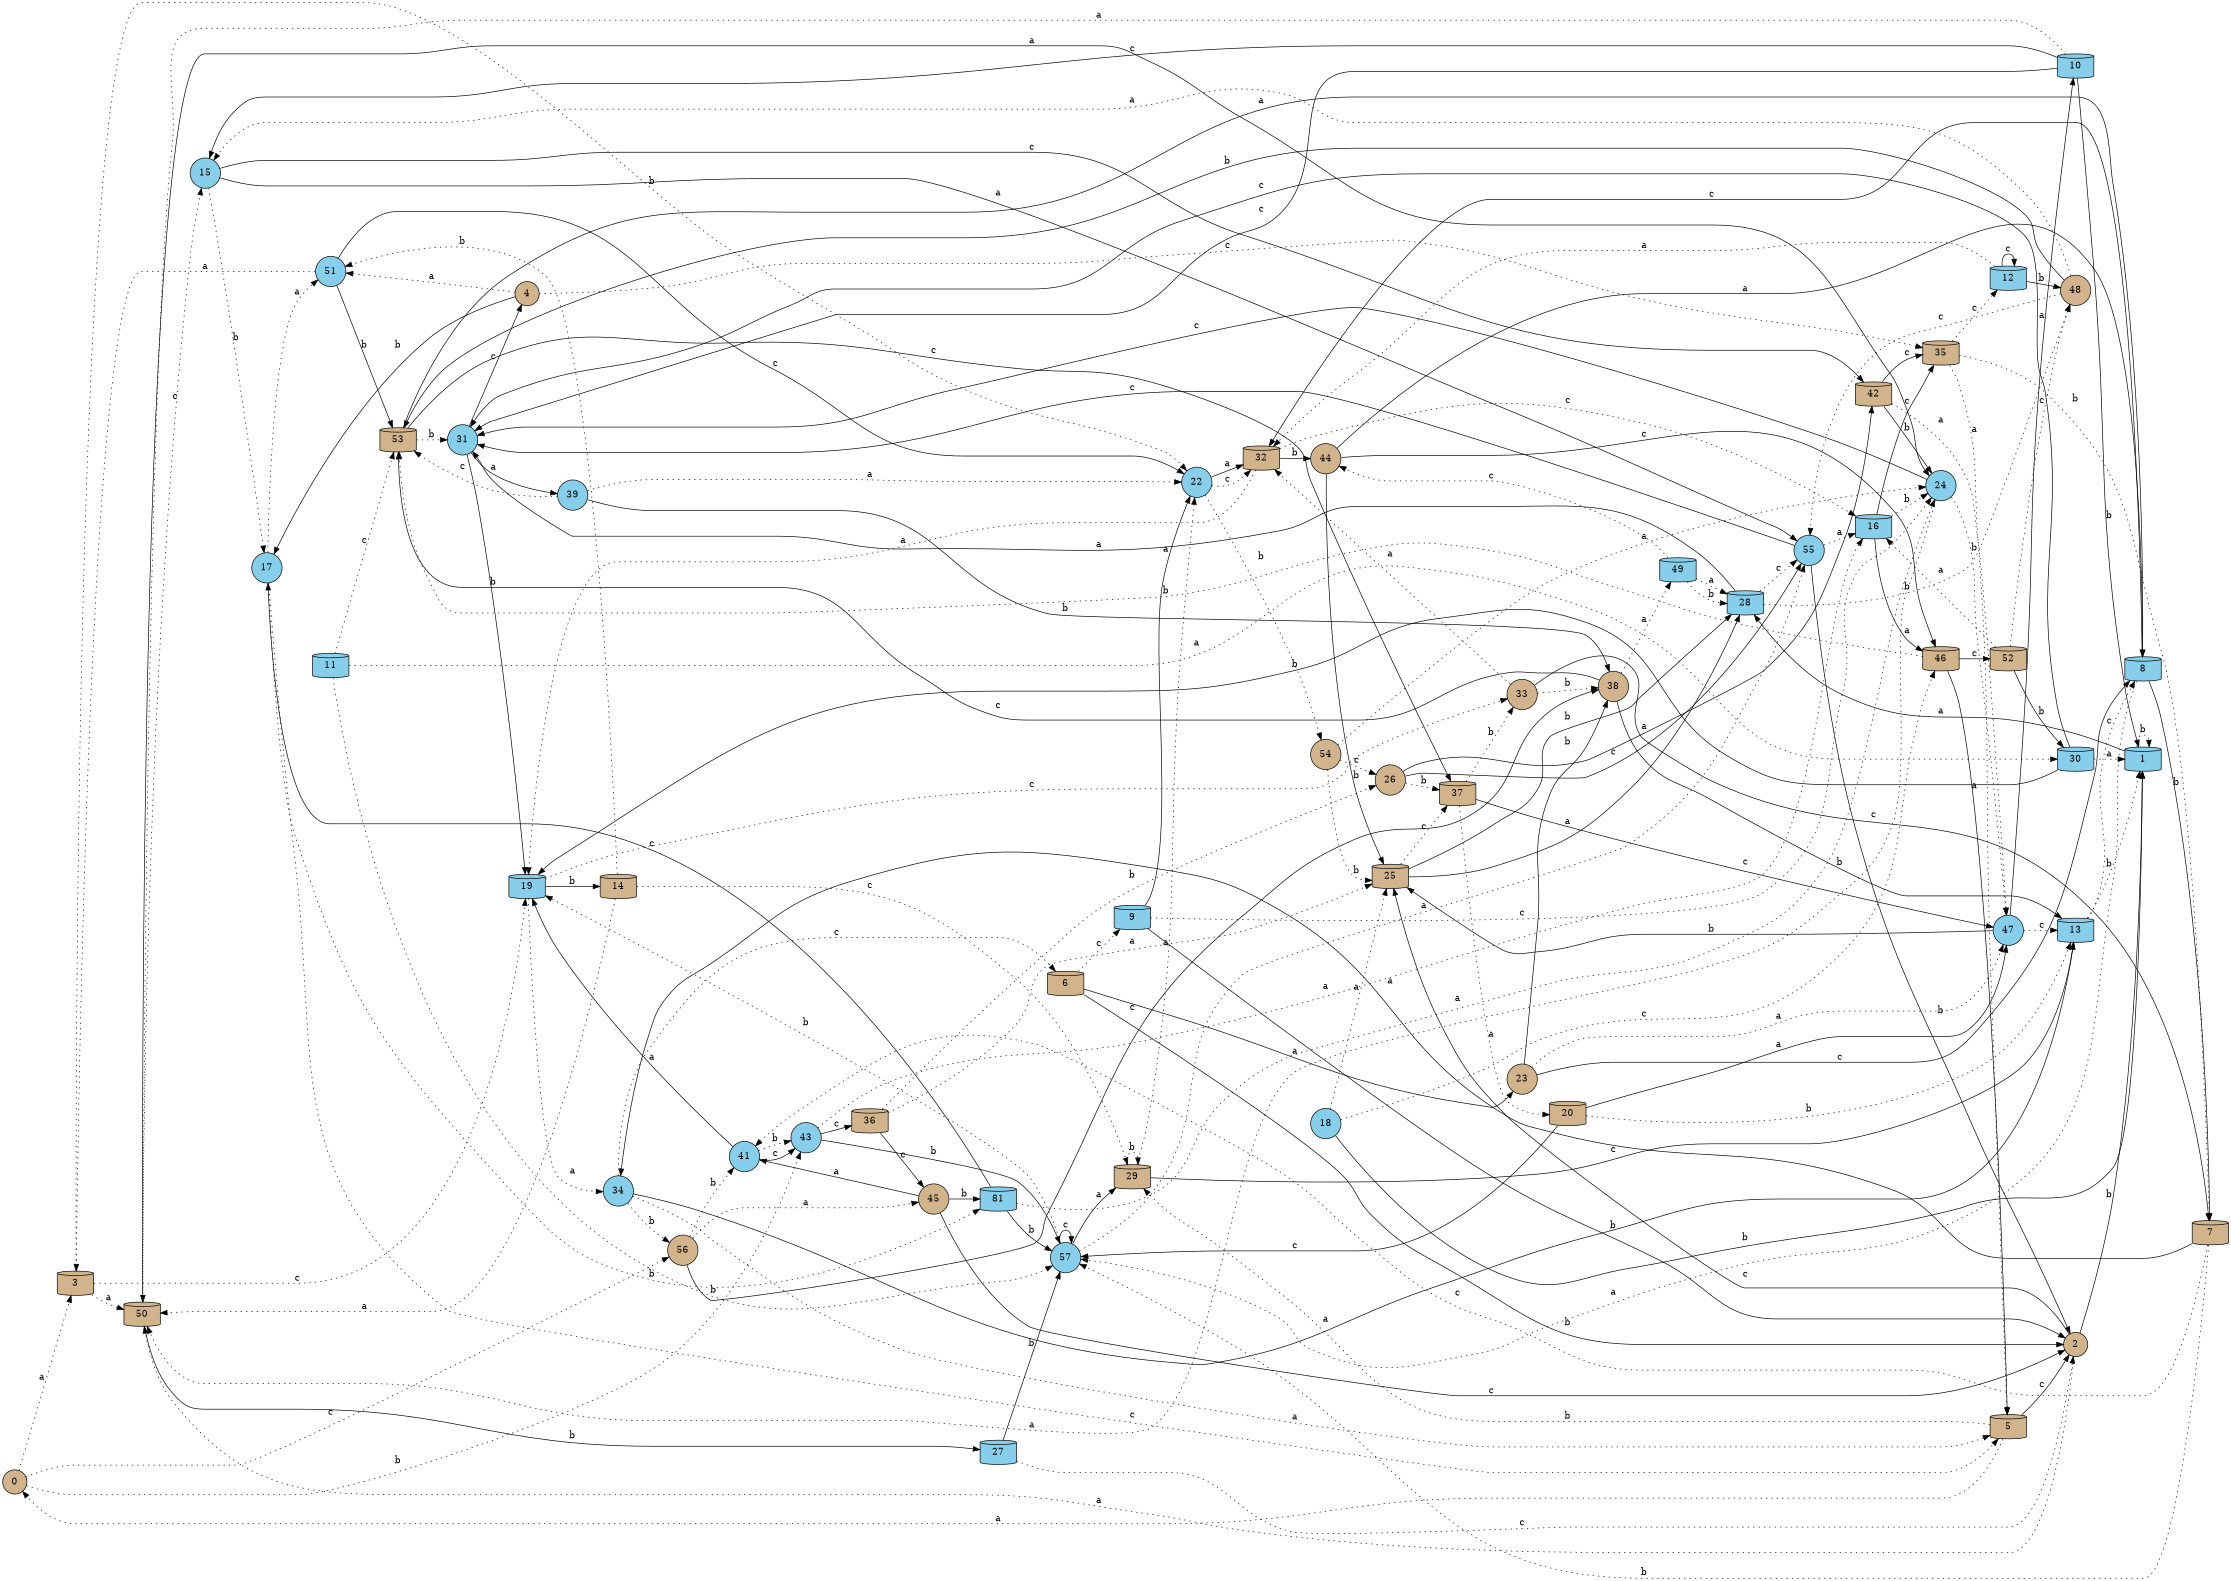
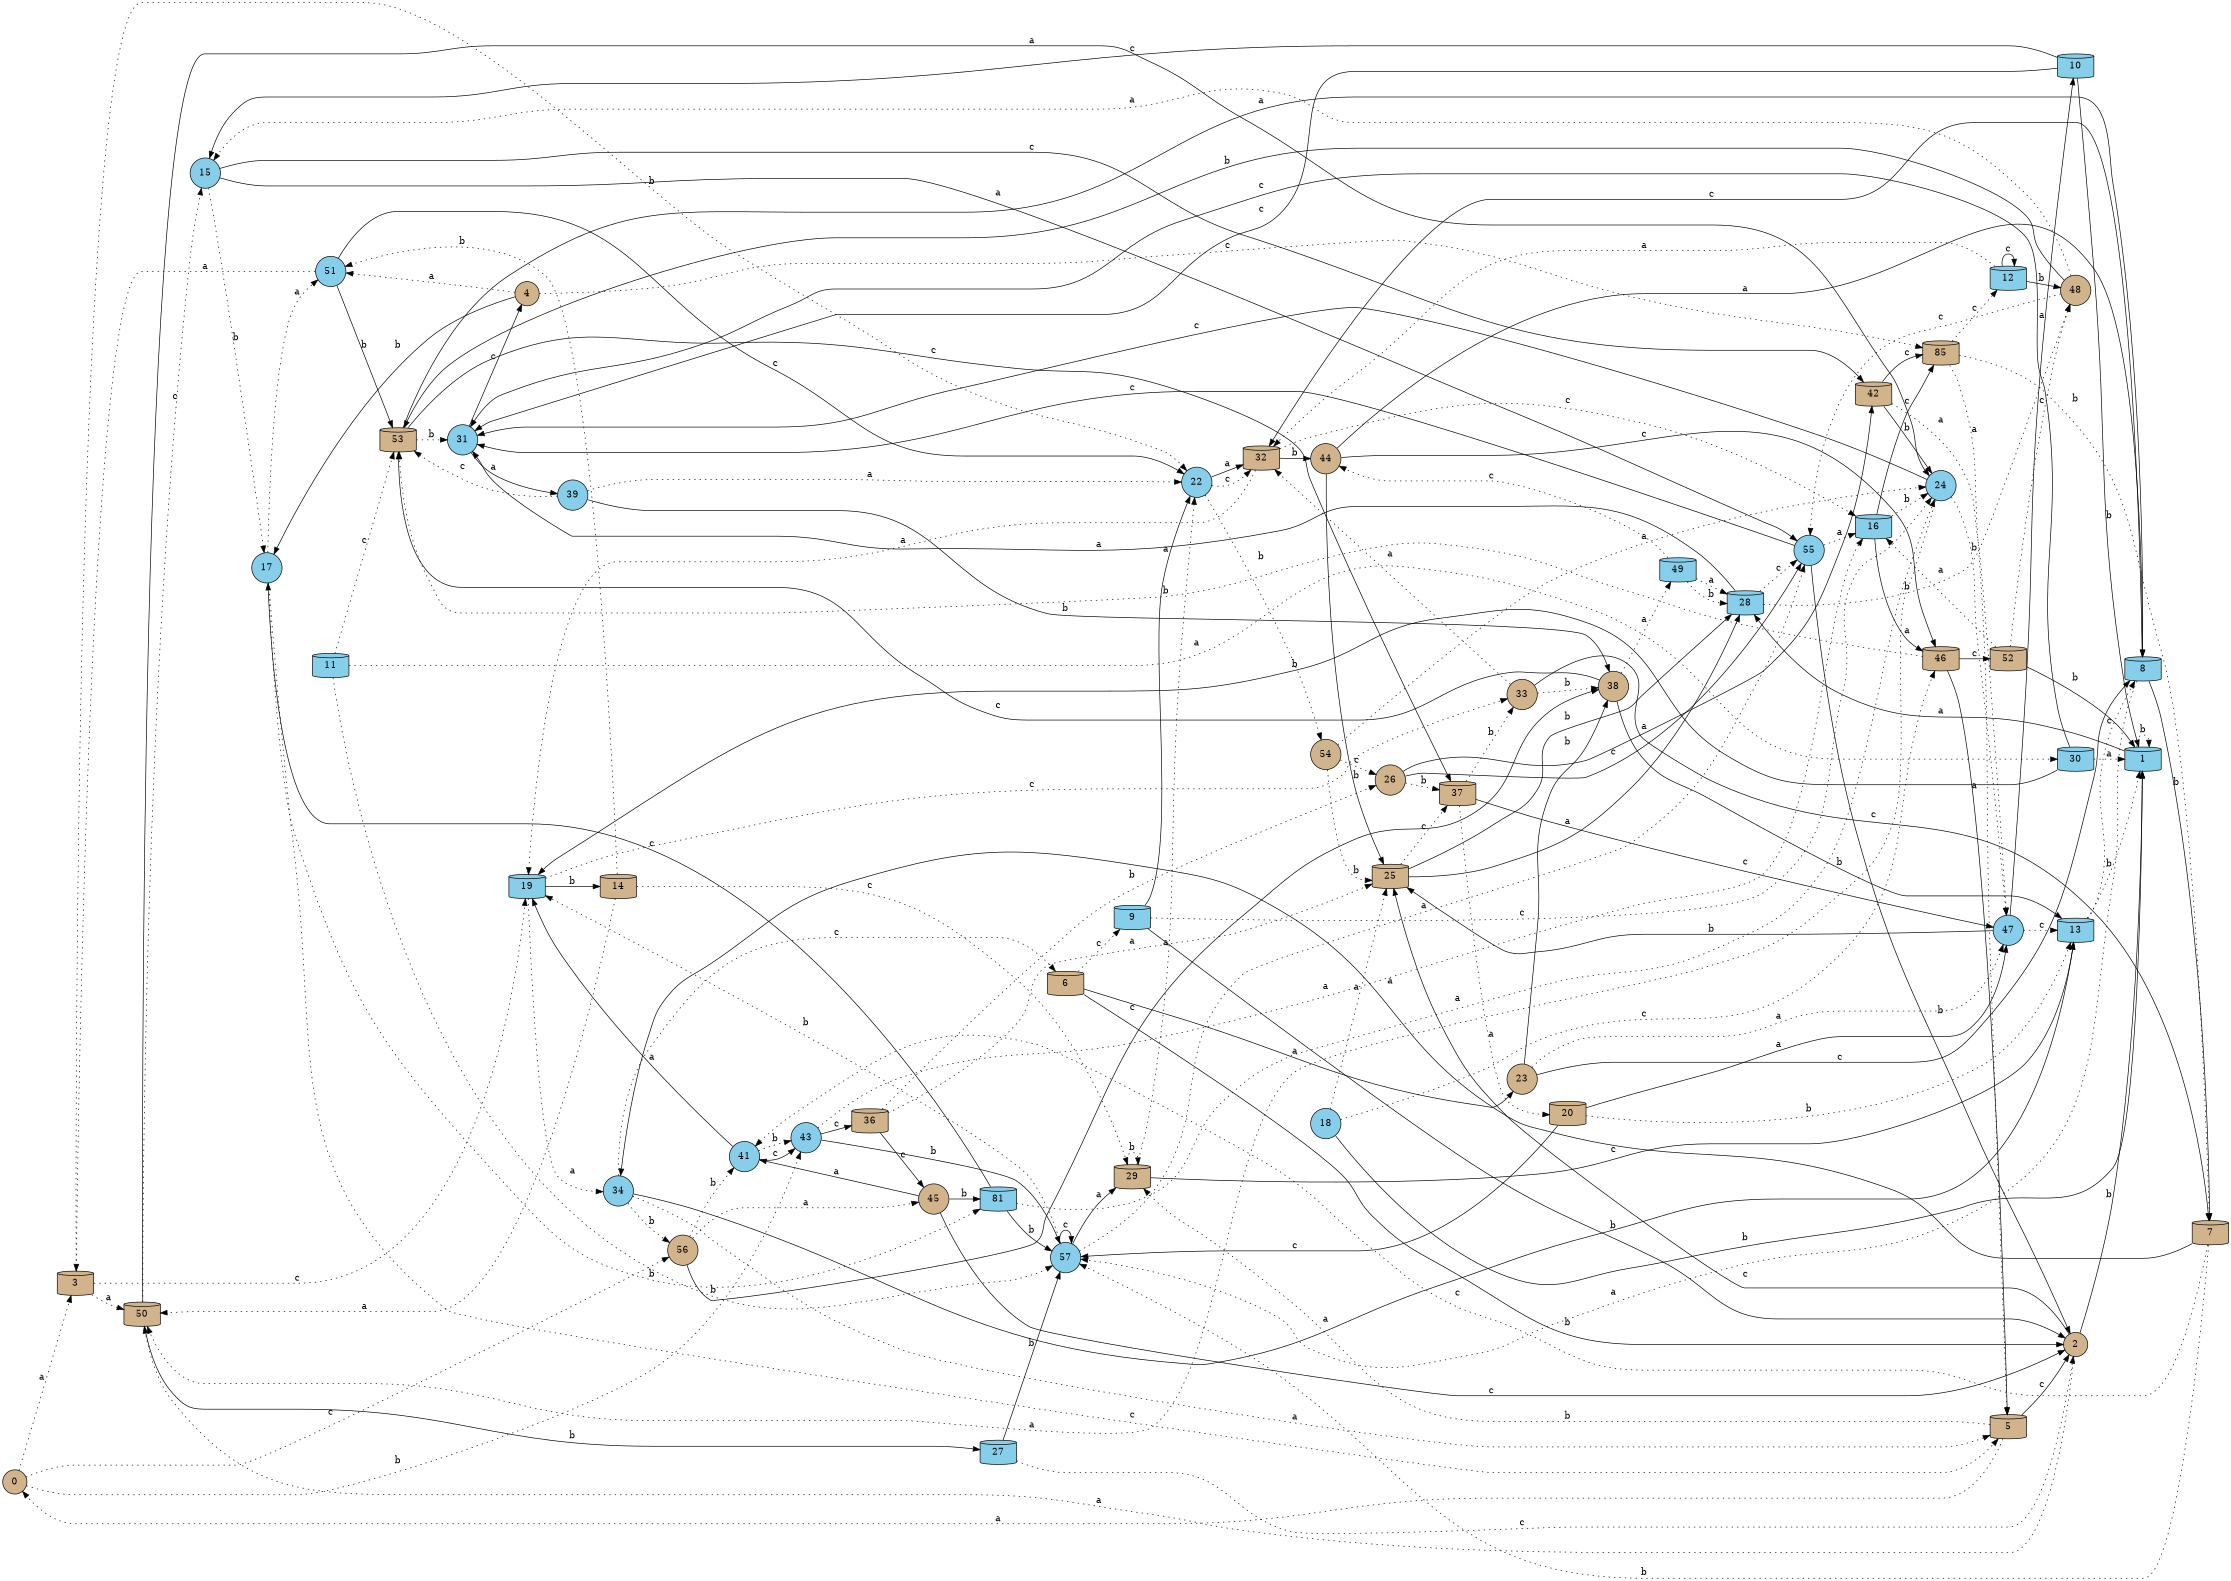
edge "10" -> "50": removed, label "a"
node "35": label "35" -> "85"
edge "31" -> "19": removed, label "b"
edge "52" -> "30": now "52" -> "1"
